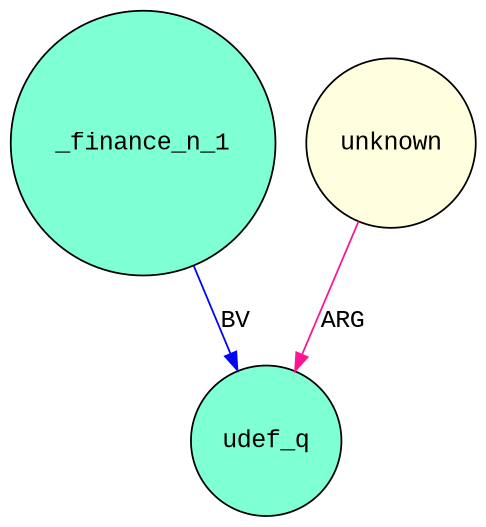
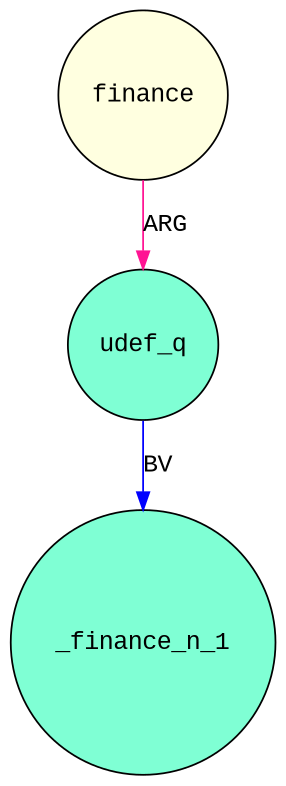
node "unknown": label "unknown" -> "finance"
edge "_finance_n_1" -> "udef_q": reversed
